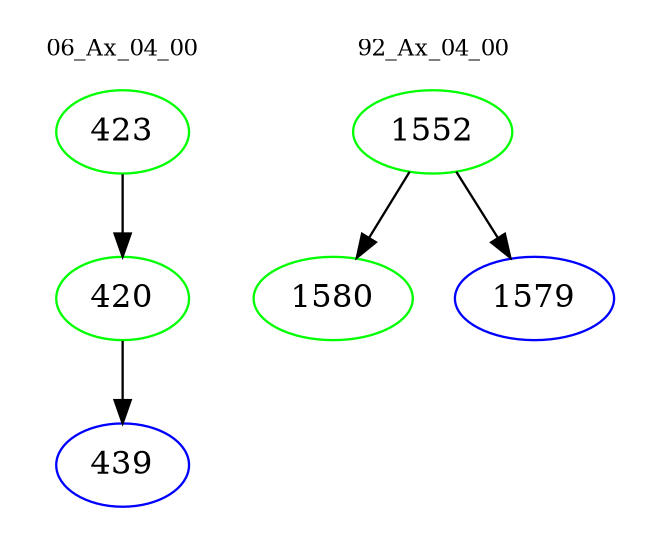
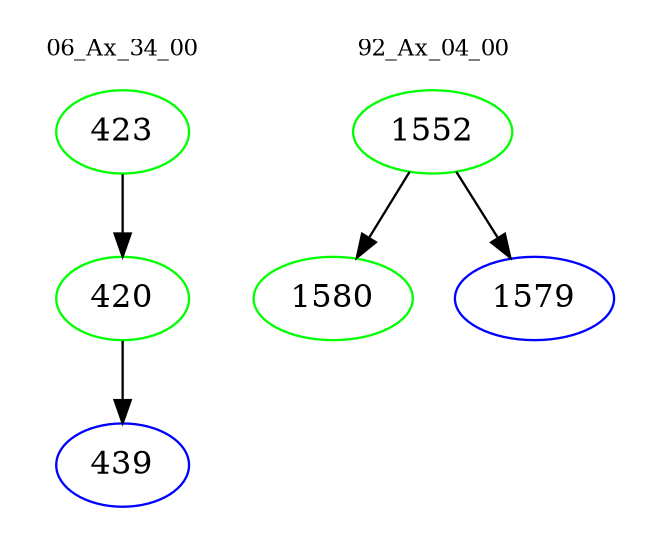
cluster "06_Ax_04_00": label "06_Ax_04_00" -> "06_Ax_34_00"
